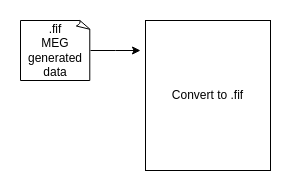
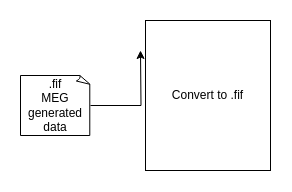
node ".fif MEG generated data": moved (56, 51) -> (56, 106)
